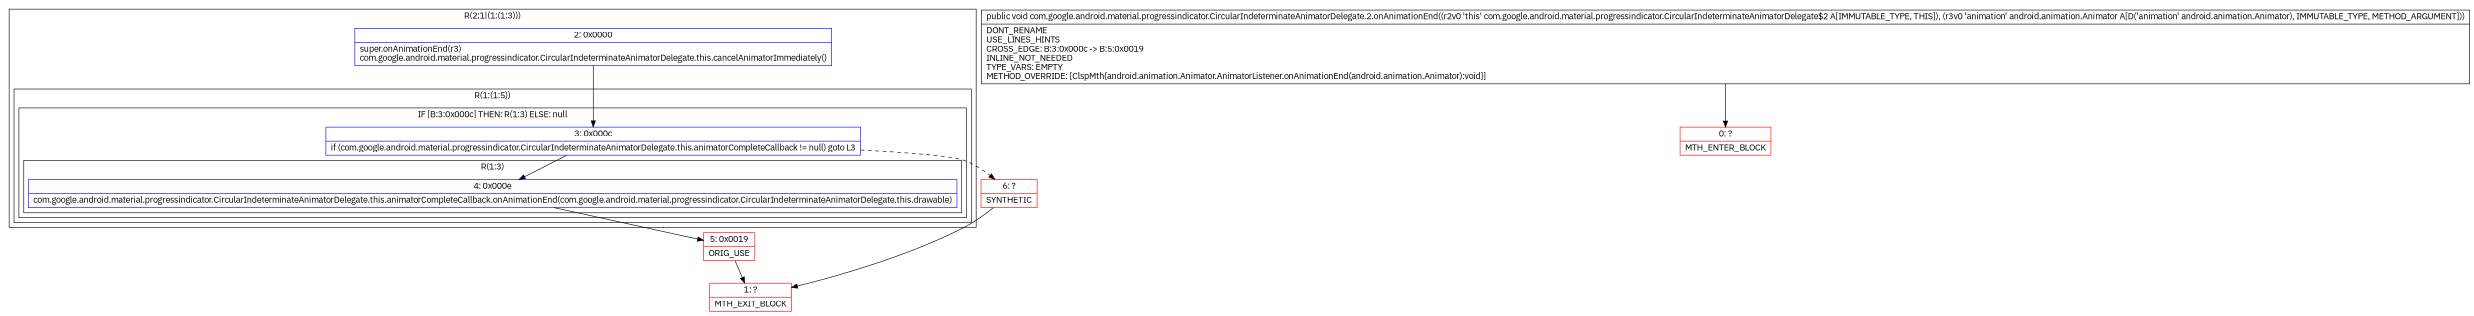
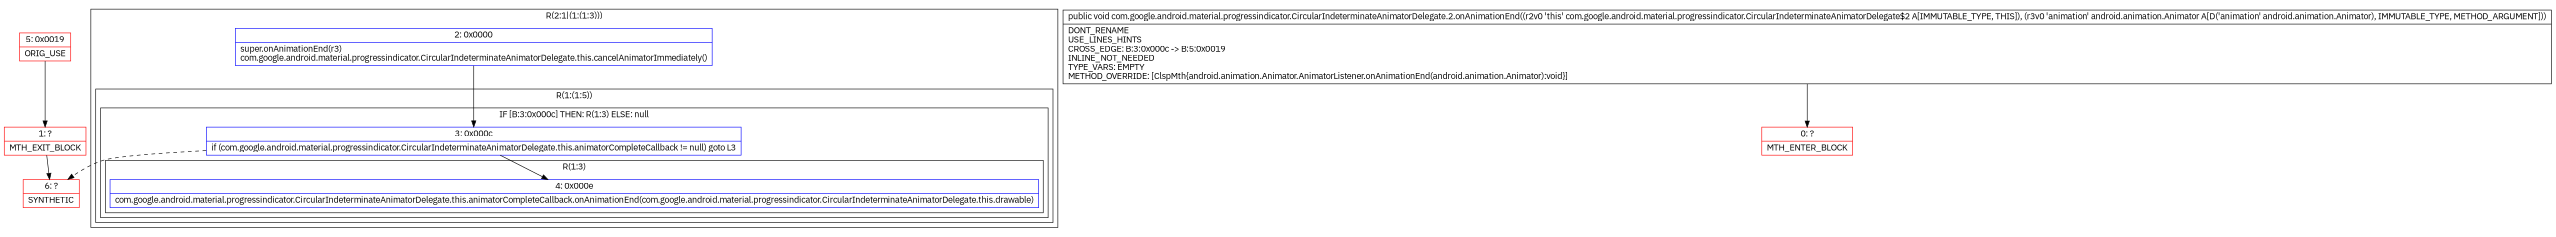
edge "4: 0x000e" -> "5: 0x0019": removed
edge "6: ?" -> "1: ?": reversed
